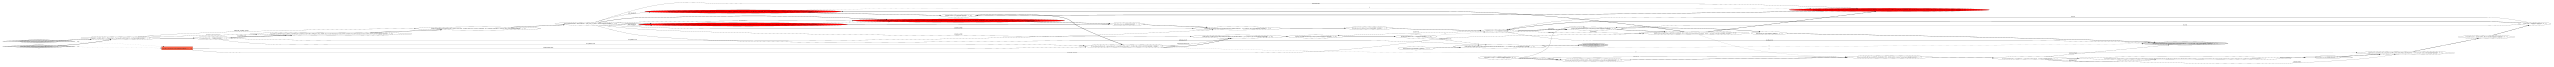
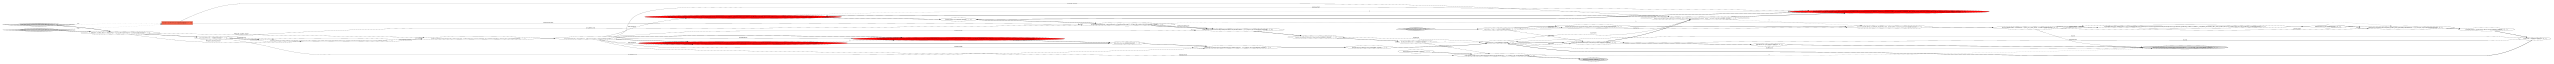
node "testJsonKafkaDFSSource['0', '0', '1']": added
